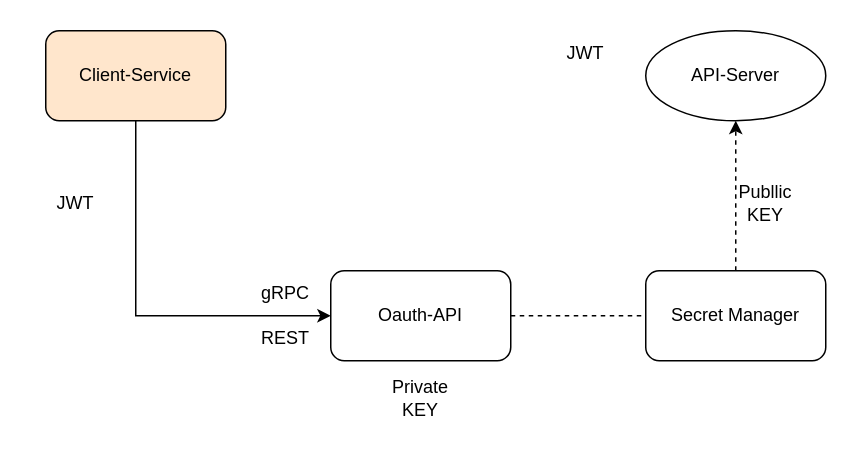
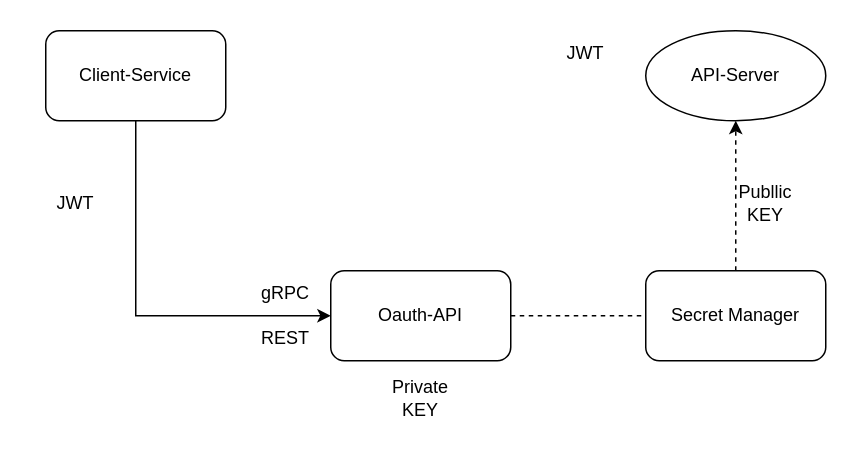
node "Client-Service": fillcolor #ffe6cc -> #ffffff
